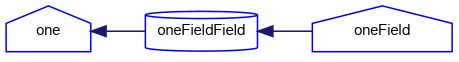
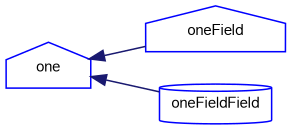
edge "oneField" -> "oneFieldField": now "oneField" -> "one"
